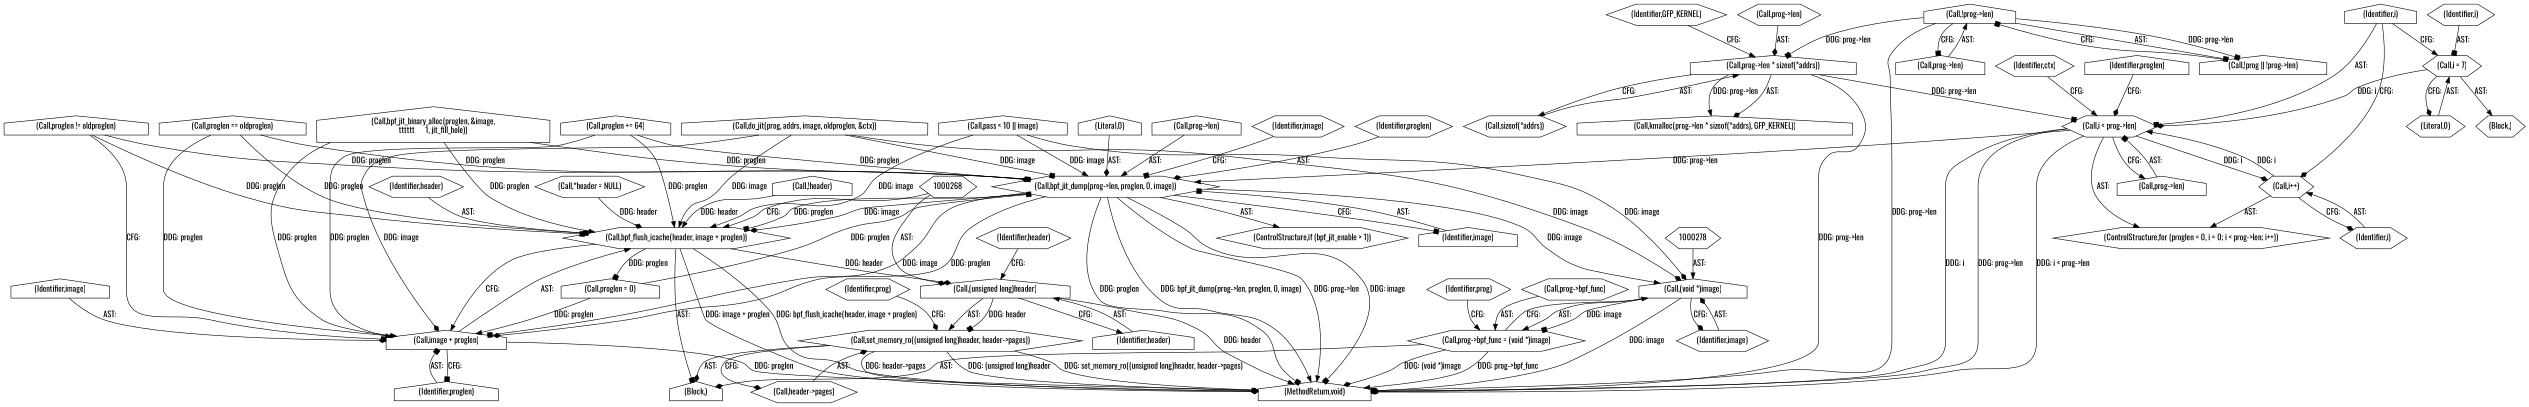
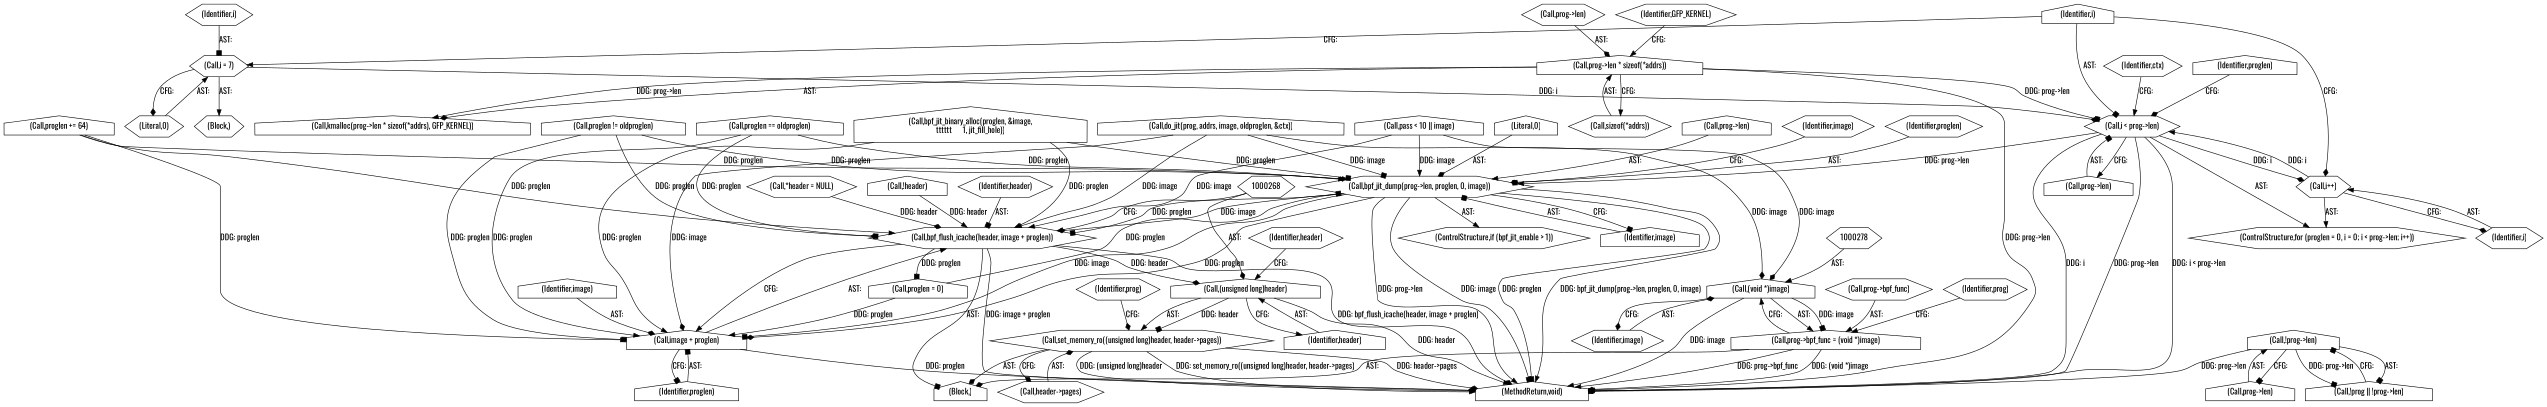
edge "(Call,!prog->len)" -> "(Call,prog->len * sizeof(*addrs))": removed, label "DDG: prog->len"
edge "(Call,bpf_jit_dump(prog->len, proglen, 0, image))" -> "(Call,(void *)image)": removed, label "DDG: image"
edge "(Call,proglen != oldproglen)" -> "(Call,image + proglen)": label "CFG: " -> "DDG: proglen"
node "(Call,prog->bpf_func = (void *)image)": shape hexagon -> house
